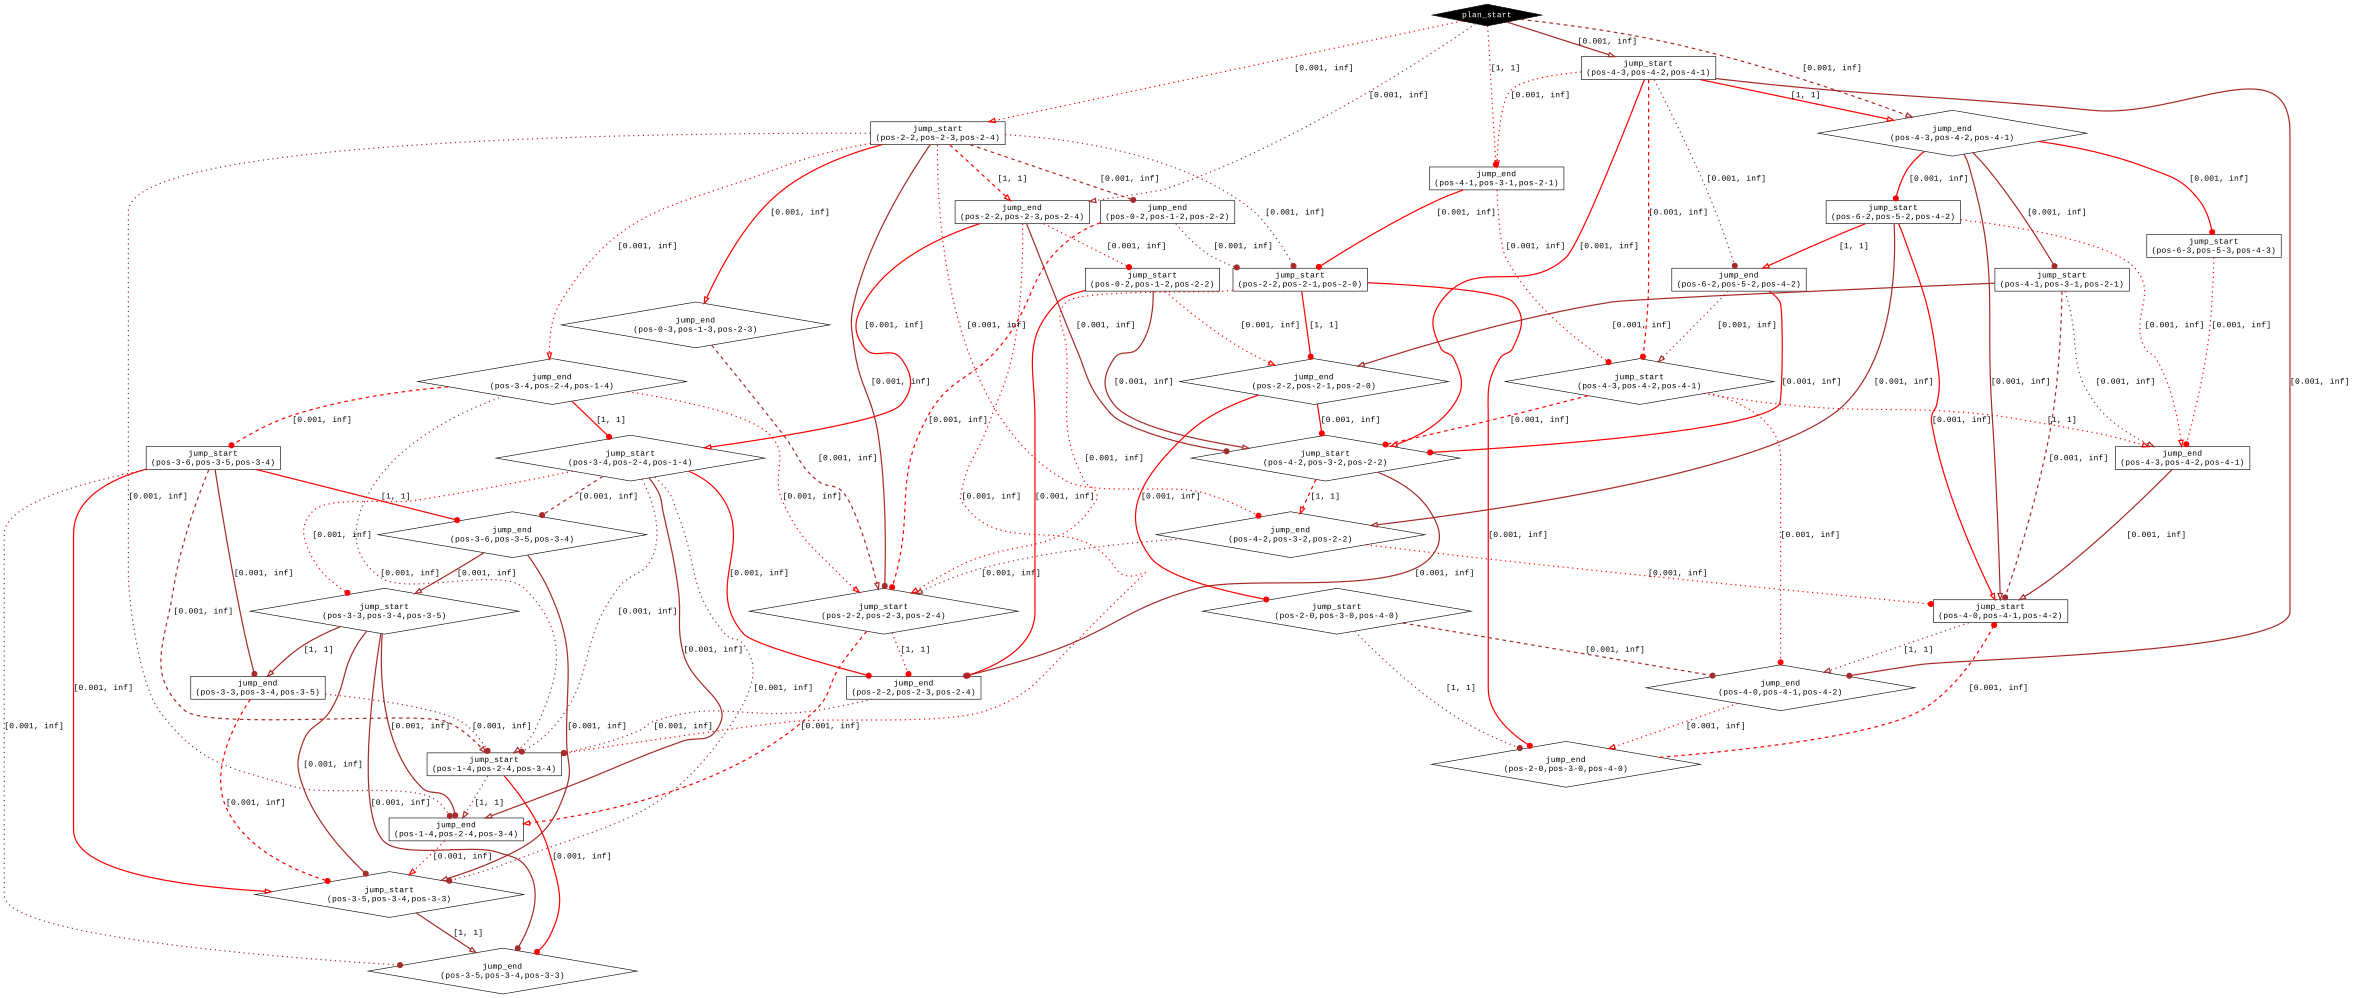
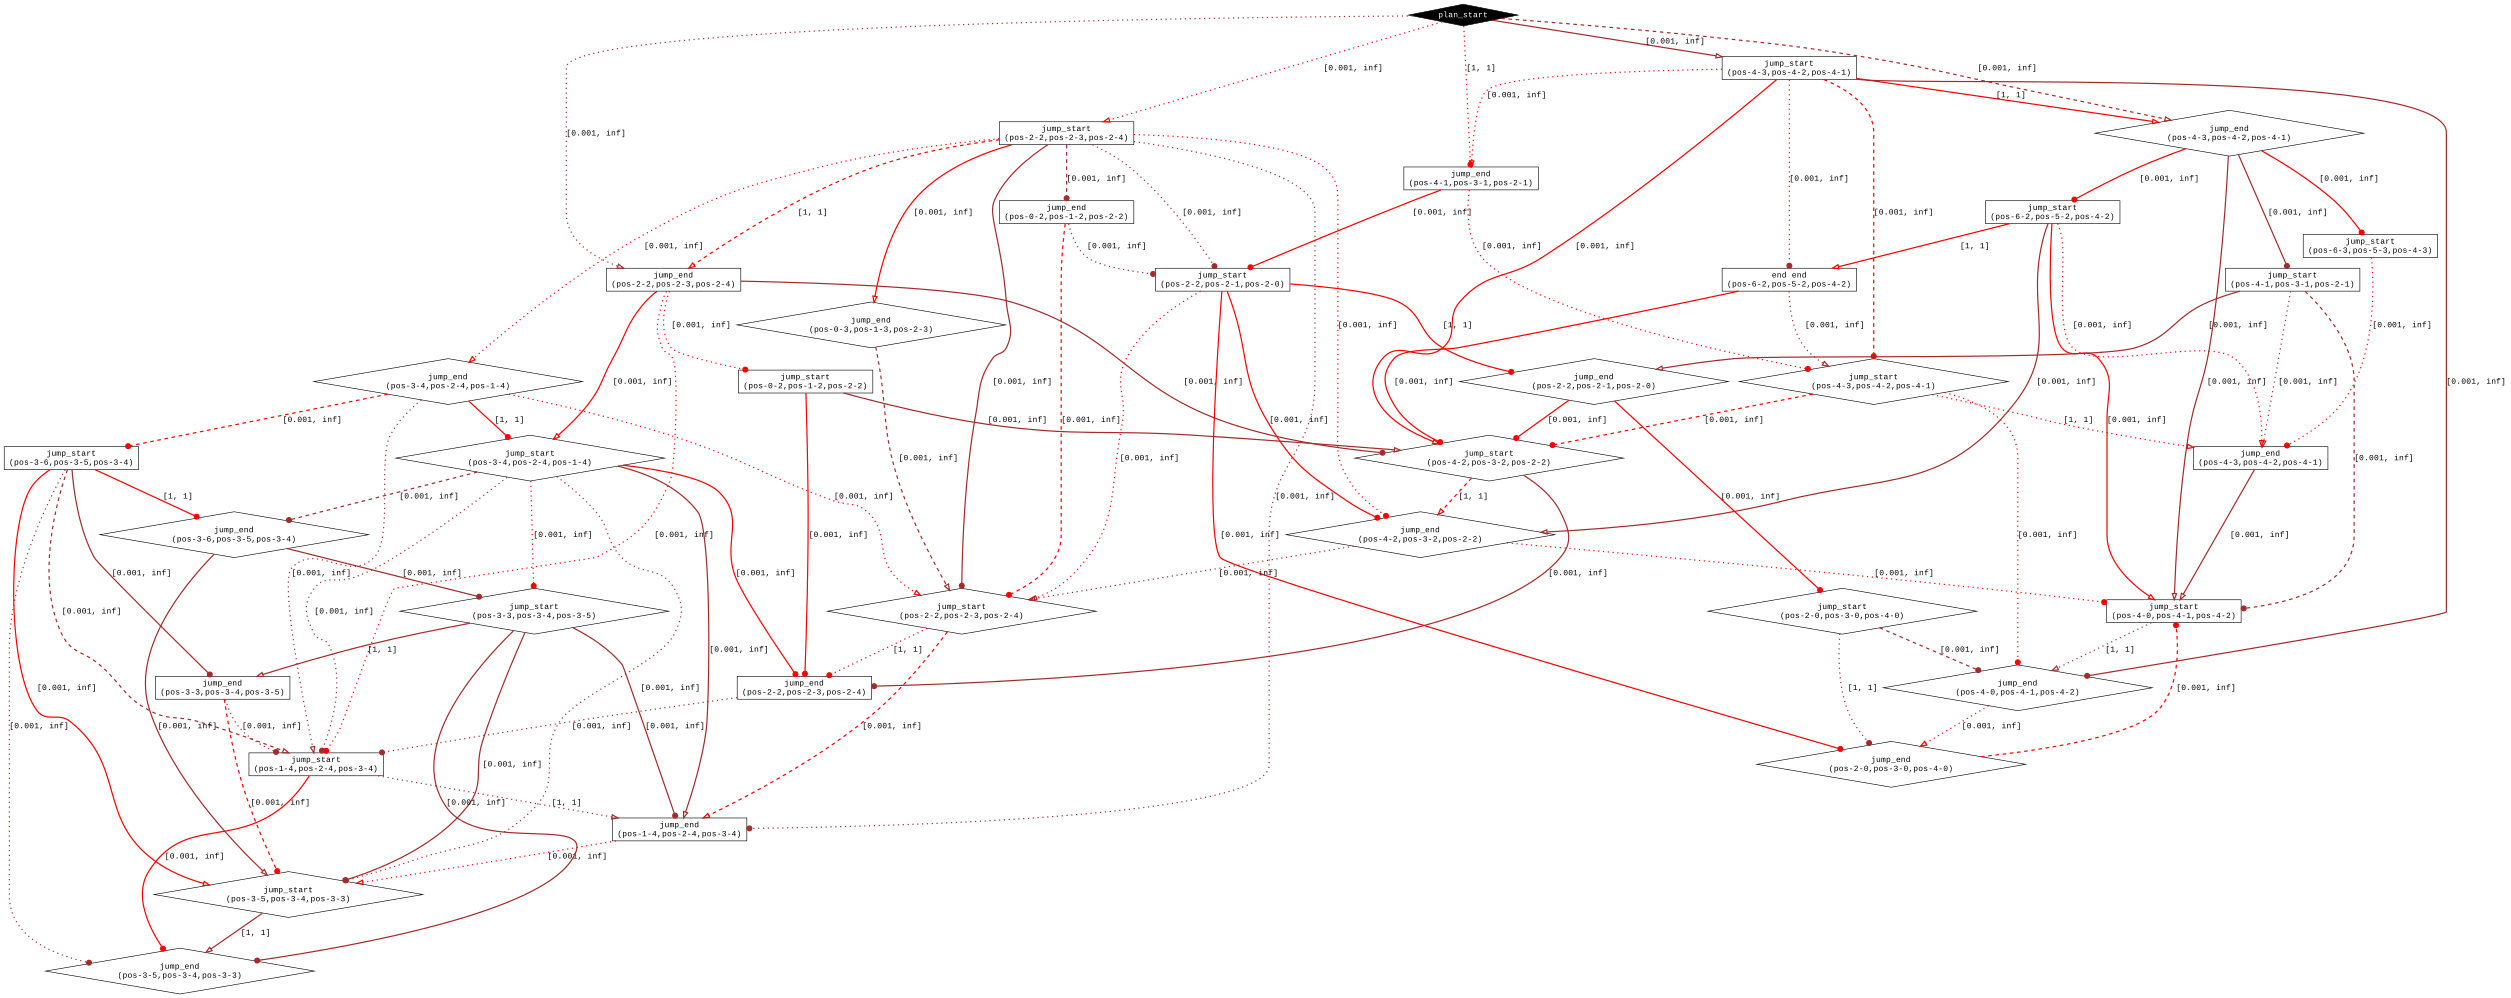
node "jump_end (pos-6-2,pos-5-2,pos-4-2)": label "jump_end (pos-6-2,pos-5-2,pos-4-2)" -> "end_end (pos-6-2,pos-5-2,pos-4-2)"
edge "jump_start (pos-0-2,pos-1-2,pos-2-2)" -> "jump_end (pos-2-2,pos-2-1,pos-2-0)": removed, label "[0.001, inf]"
edge "jump_start (pos-2-2,pos-2-1,pos-2-0)" -> "jump_end (pos-4-2,pos-3-2,pos-2-2)": added, label "[0.001, inf]"
edge "jump_end (pos-3-6,pos-3-5,pos-3-4)" -> "jump_start (pos-3-3,pos-3-4,pos-3-5)": arrowhead onormal -> dot
